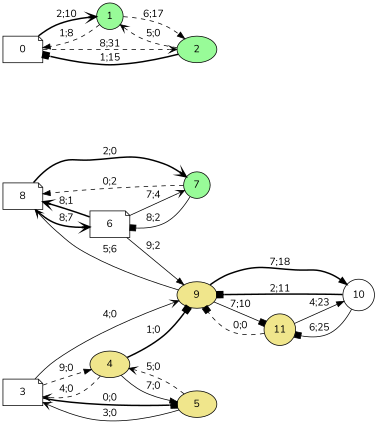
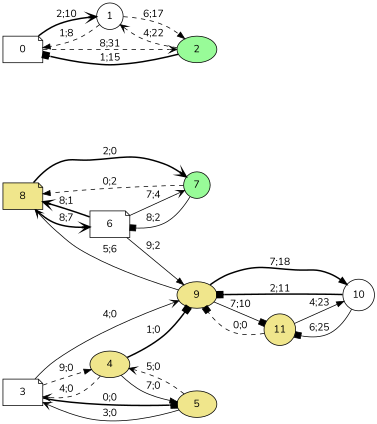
node "1": fillcolor palegreen -> white
edge "2" -> "1": label "5;0" -> "4;22"
node "8": fillcolor white -> khaki
